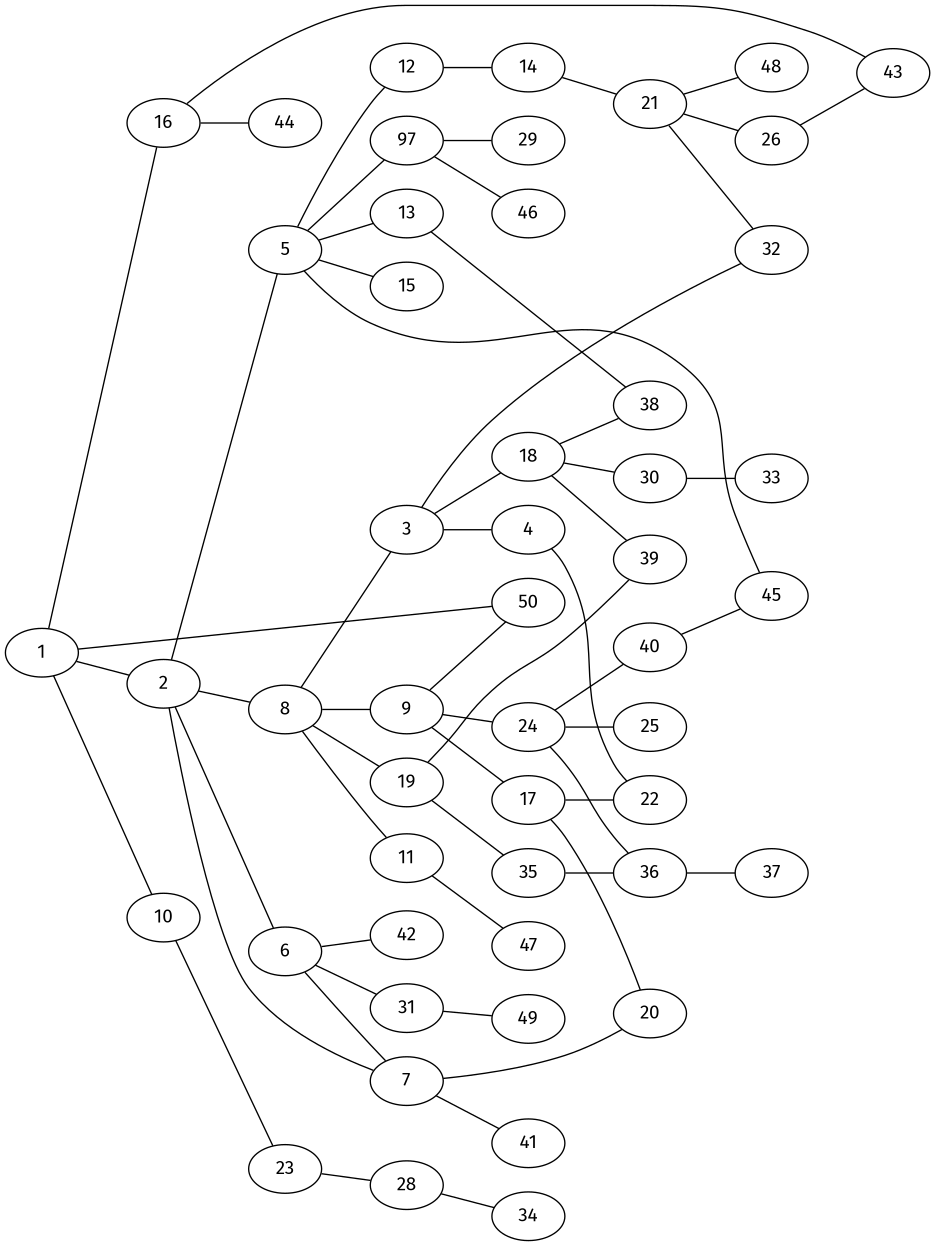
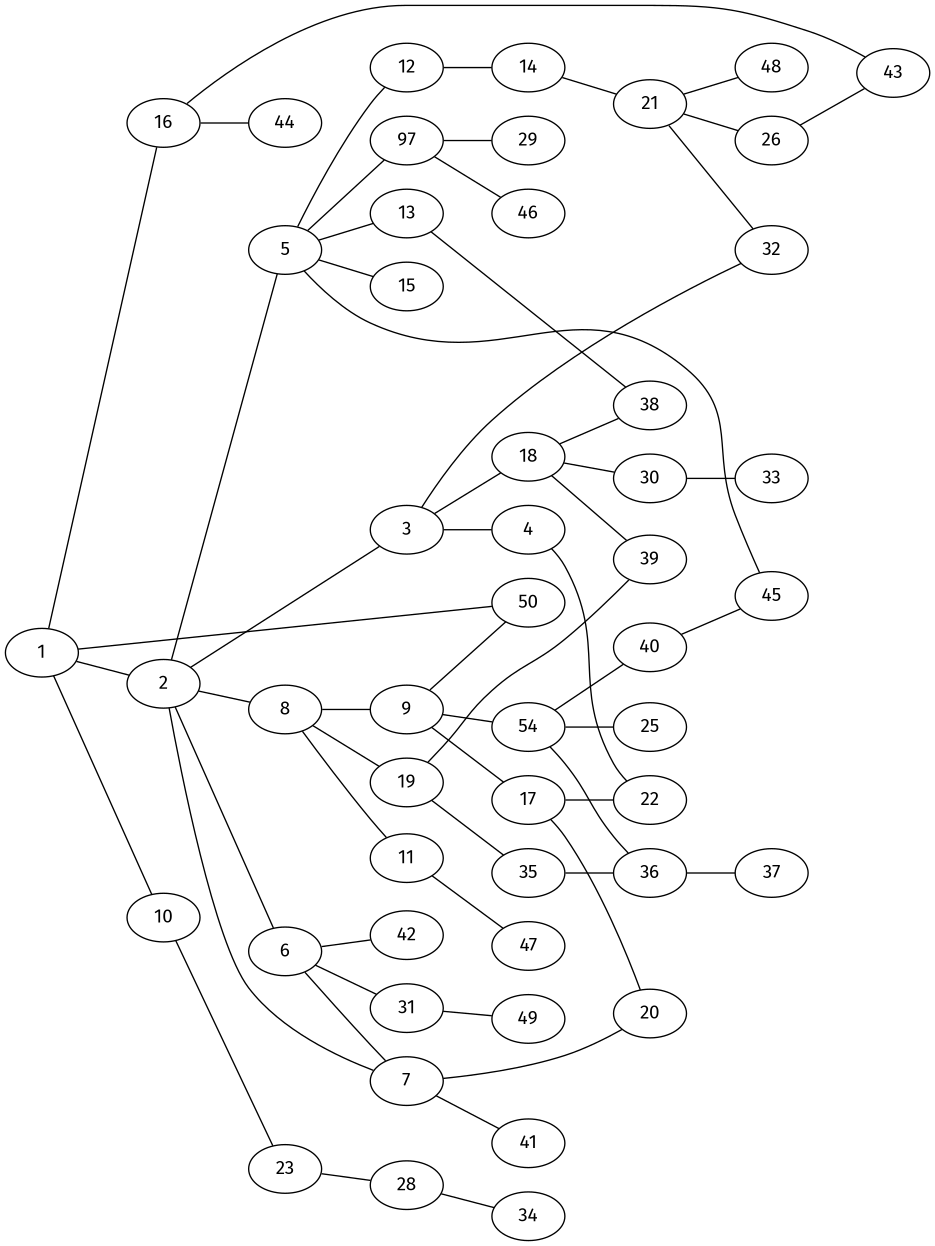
edge "3" -- "8": now "3" -- "2"
node "24": label "24" -> "54"
